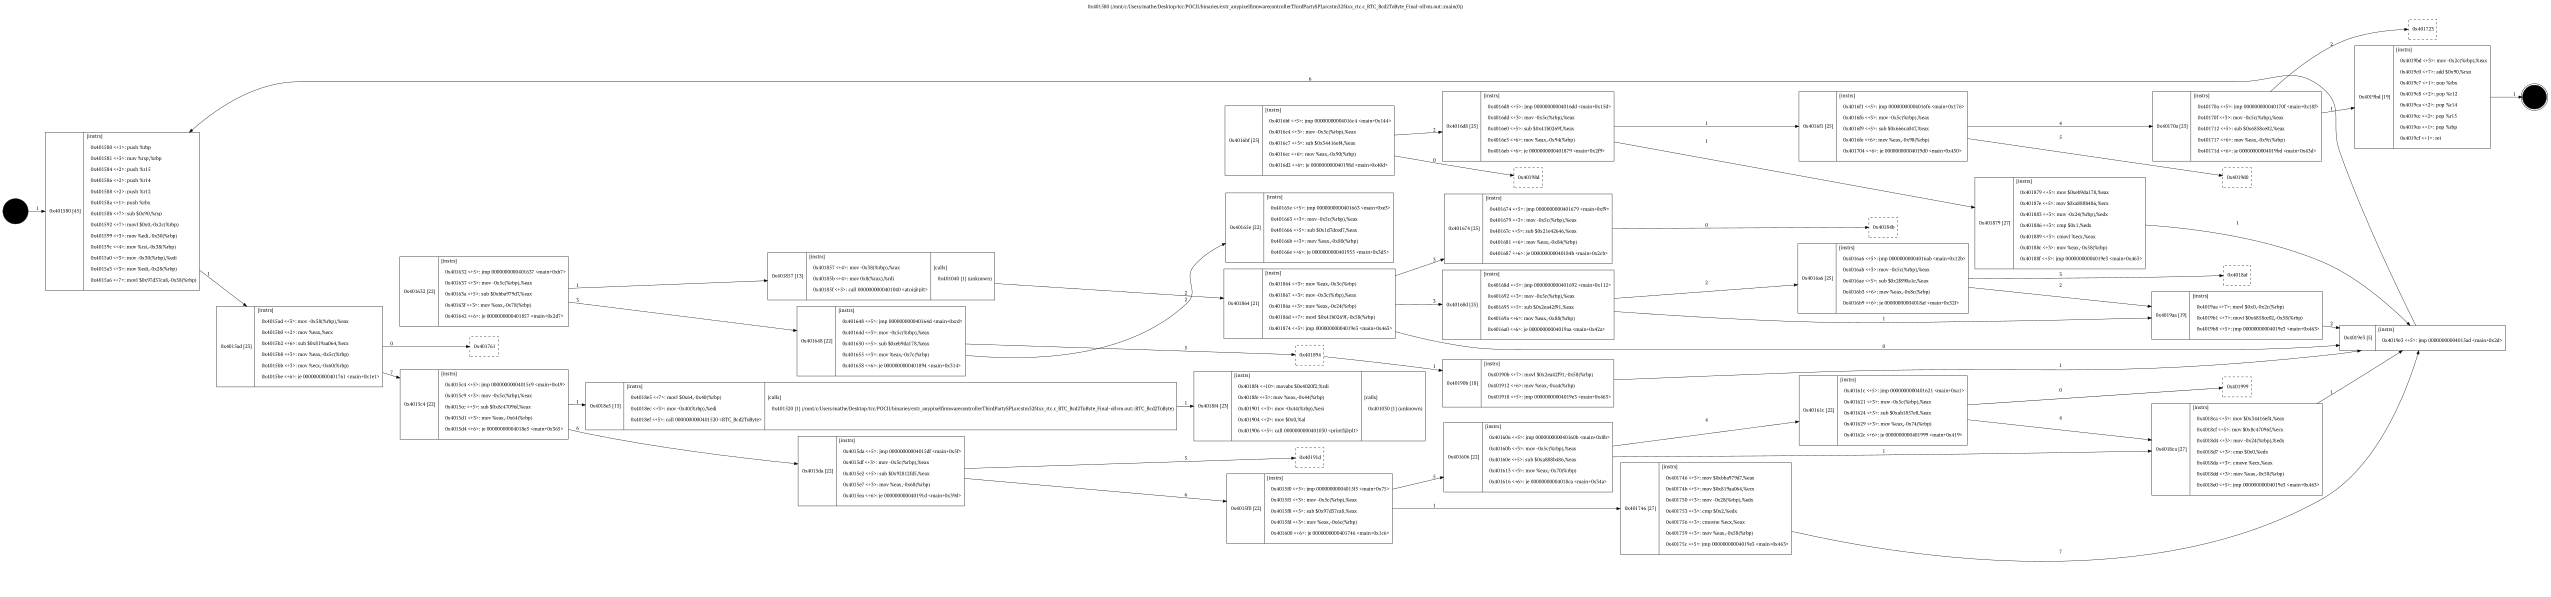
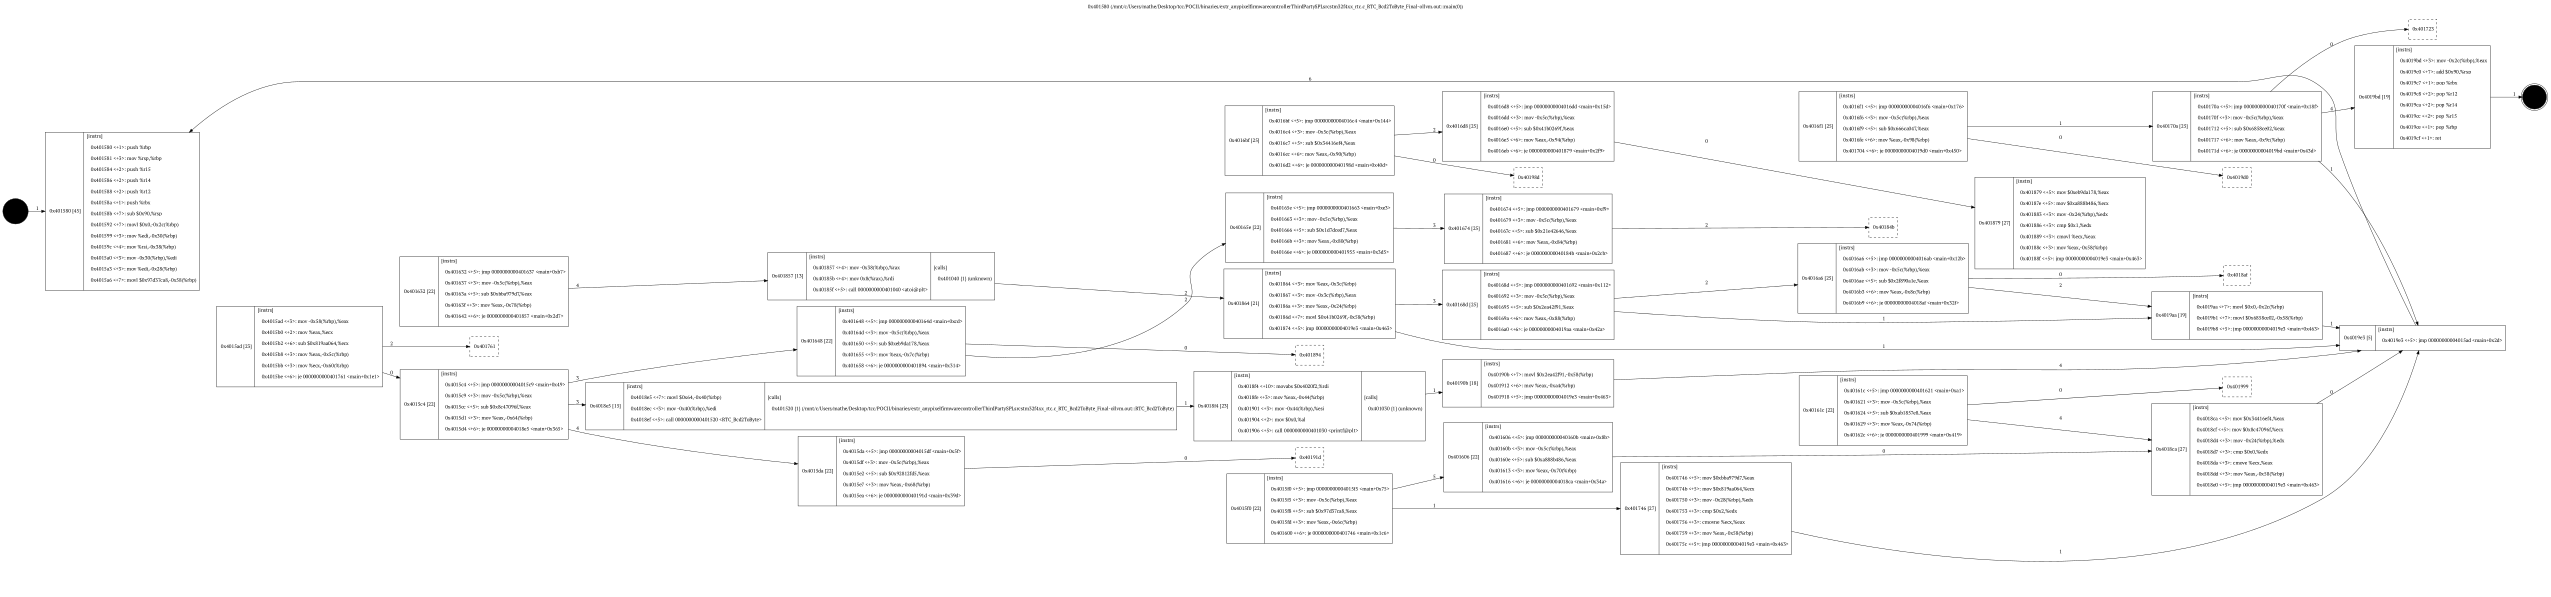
edge "0x40170a [25]" -> "0x401723": label " 2" -> " 0"
edge "0x40170a [25]" -> "0x4019bd [19]": label " 1" -> " 4"
edge "0x4016f1 [25]" -> "0x40170a [25]": label " 4" -> " 1"
edge "0x4016d8 [25]" -> "0x4016f1 [25]": removed, label "1"
edge "0x4016f1 [25]" -> "0x4019d0": label " 5" -> " 0"
edge "0x4016d8 [25]" -> "0x401879 [27]": label " 1" -> " 0"
edge "0x401674 [25]" -> "0x40184b": label " 0" -> " 2"
edge "0x401879 [27]" -> "0x4019e3 [5]": now "0x40170a [25]" -> "0x4019e3 [5]"
edge "0x401864 [21]" -> "0x401674 [25]": now "0x40165e [22]" -> "0x401674 [25]"
edge "0x4016a6 [25]" -> "0x4018af": label " 3" -> " 0"
edge "0x401632 [22]" -> "0x401857 [13]": label " 1" -> " 4"
edge "0x401580 [45]" -> "0x4015ad [23]": removed, label "1"
edge "0x401632 [22]" -> "0x401648 [22]": now "0x4015c4 [22]" -> "0x401648 [22]"
edge "0x4019aa [19]" -> "0x4019e3 [5]": label " 2" -> " 1"
edge "0x4015ad [23]" -> "0x401761": label " 0" -> " 2"
edge "0x401864 [21]" -> "0x4019e3 [5]": label " 0" -> " 1"
edge "0x401648 [22]" -> "0x401894": label " 5" -> " 0"
edge "0x401894" -> "0x40190b [18]": now "0x4018f4 [23]" -> "0x40190b [18]"
edge "0x40190b [18]" -> "0x4019e3 [5]": label " 1" -> " 4"
edge "0x4015ad [23]" -> "0x4015c4 [22]": label " 7" -> " 0"
edge "0x4018ca [27]" -> "0x4019e3 [5]": label " 1" -> " 0"
edge "0x4015c4 [22]" -> "0x4018e5 [15]": label " 1" -> " 3"
edge "0x4015c4 [22]" -> "0x4015da [22]": label " 6" -> " 4"
edge "0x401606 [22]" -> "0x40161c [22]": removed, label "4"
edge "0x401606 [22]" -> "0x4018ca [27]": label " 1" -> " 0"
edge "0x4015da [22]" -> "0x40191d": label " 5" -> " 0"
edge "0x4015da [22]" -> "0x4015f0 [22]": removed, label "6"
edge "0x401746 [27]" -> "0x4019e3 [5]": label " 7" -> " 1"
